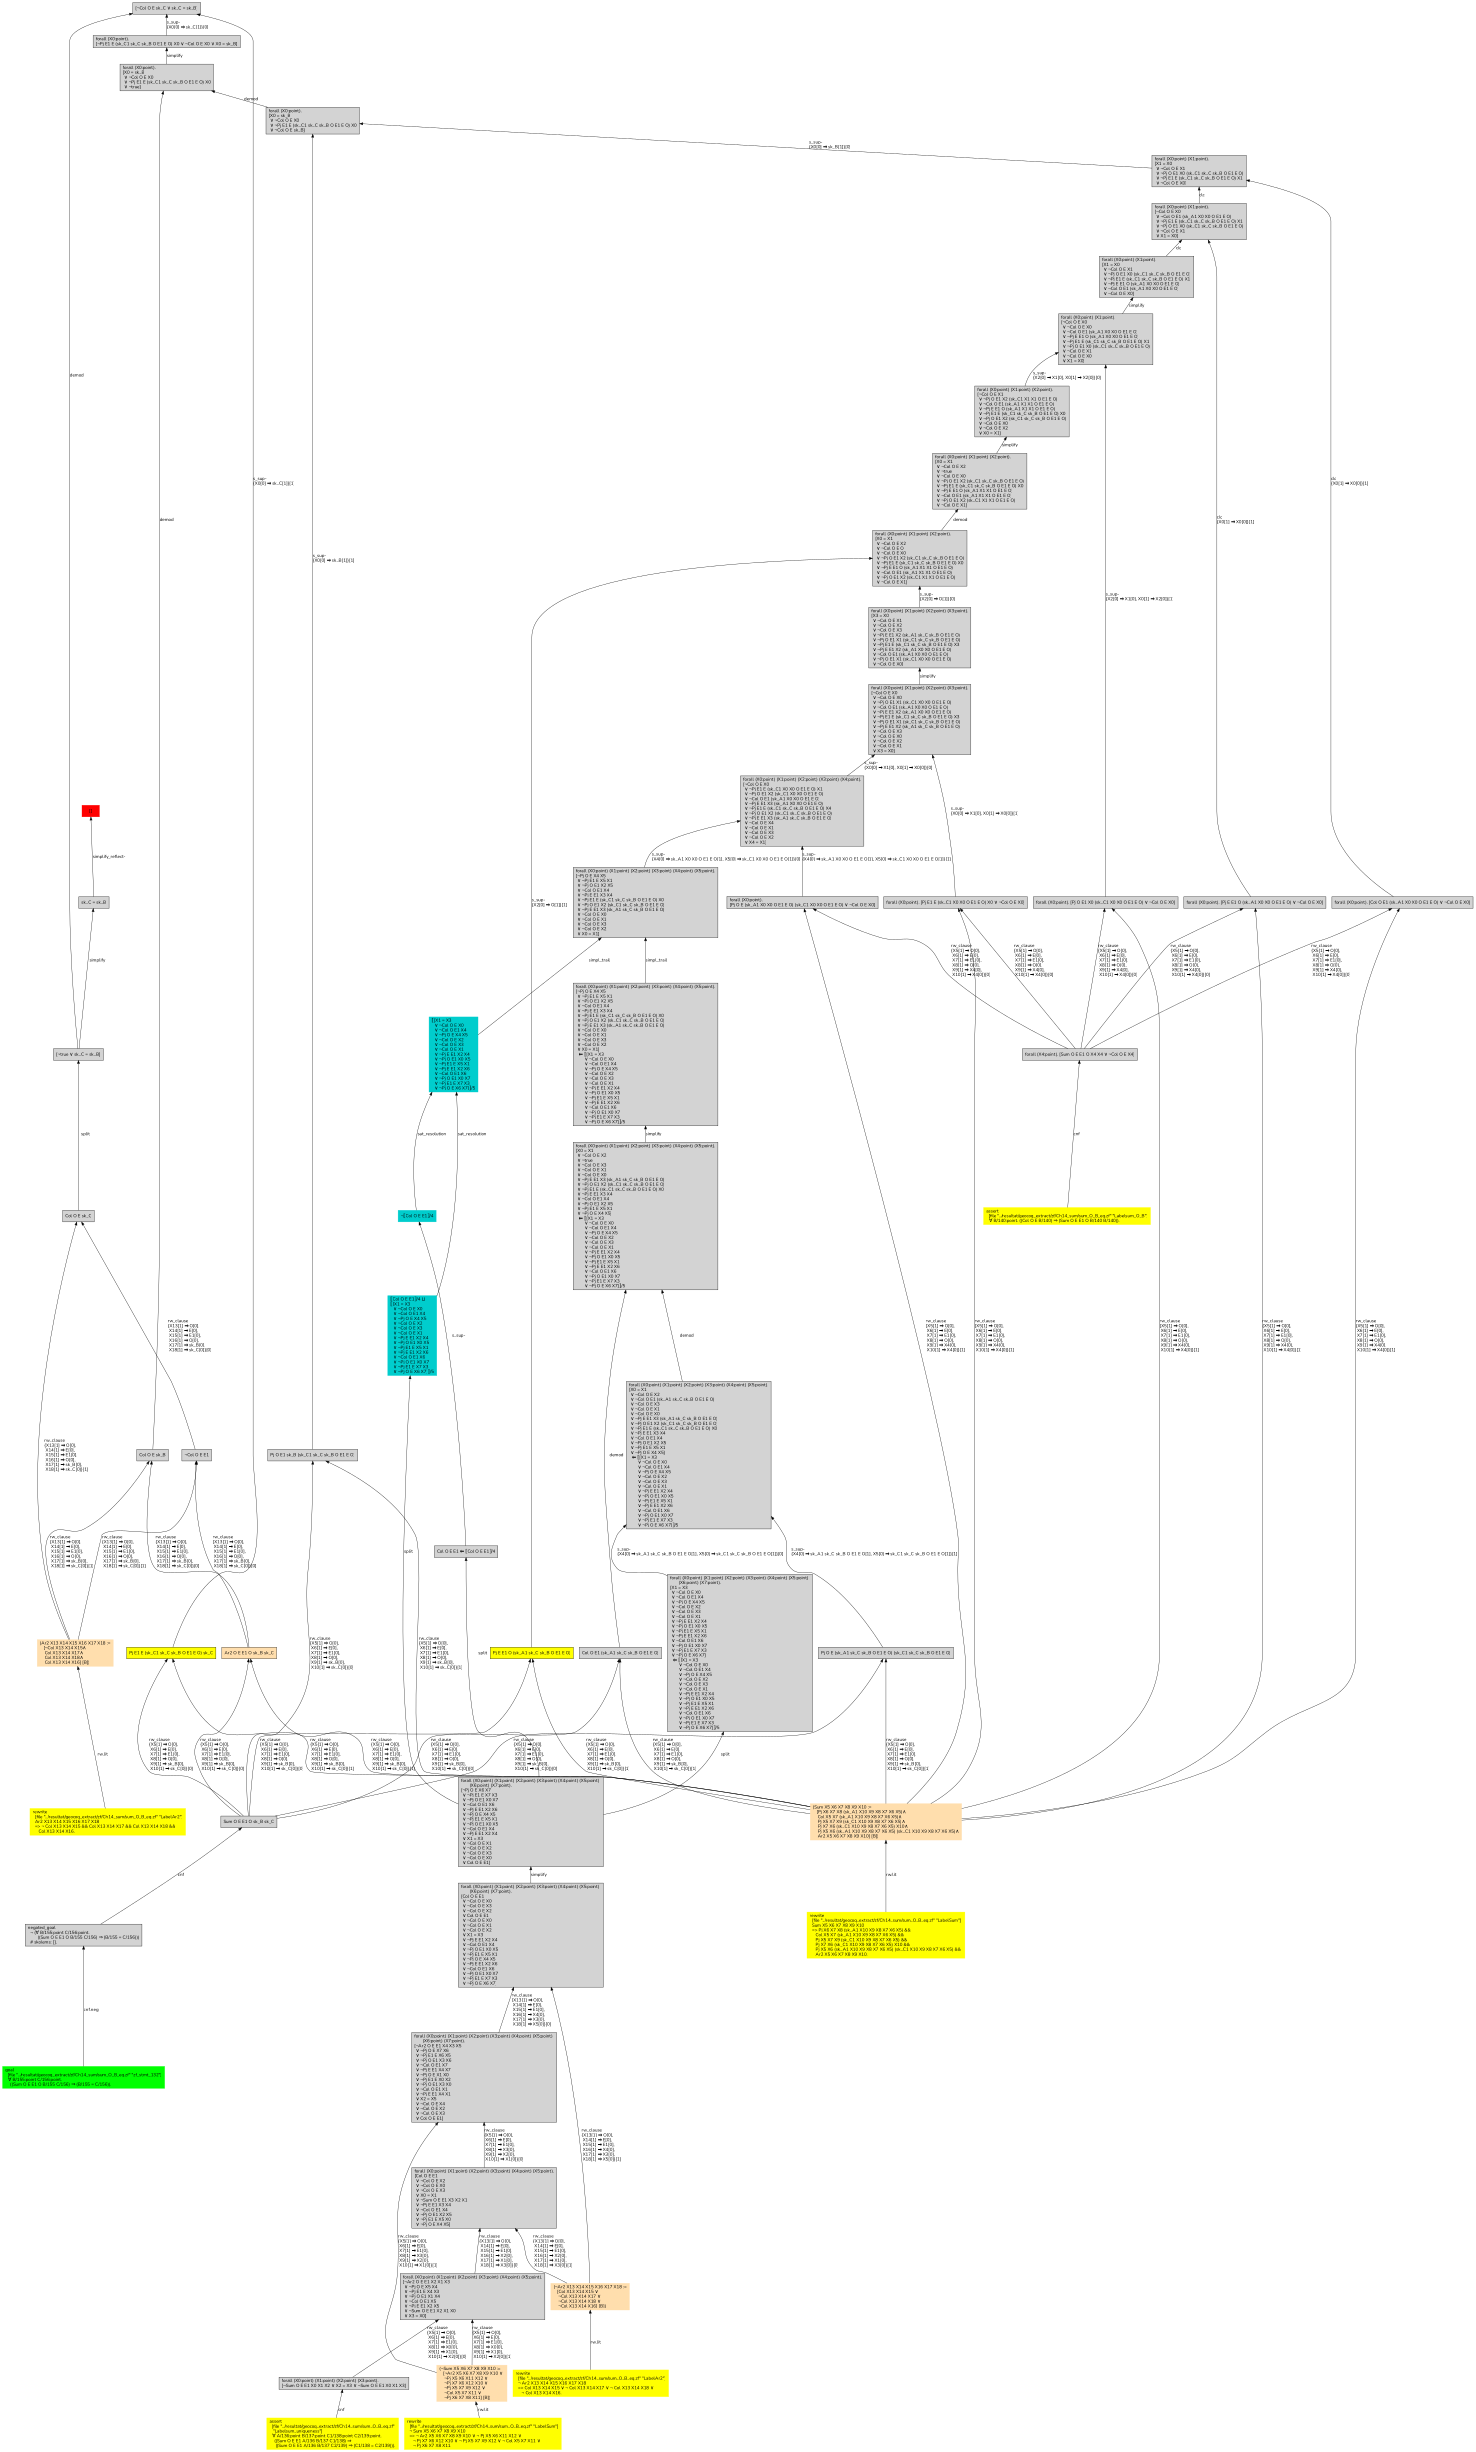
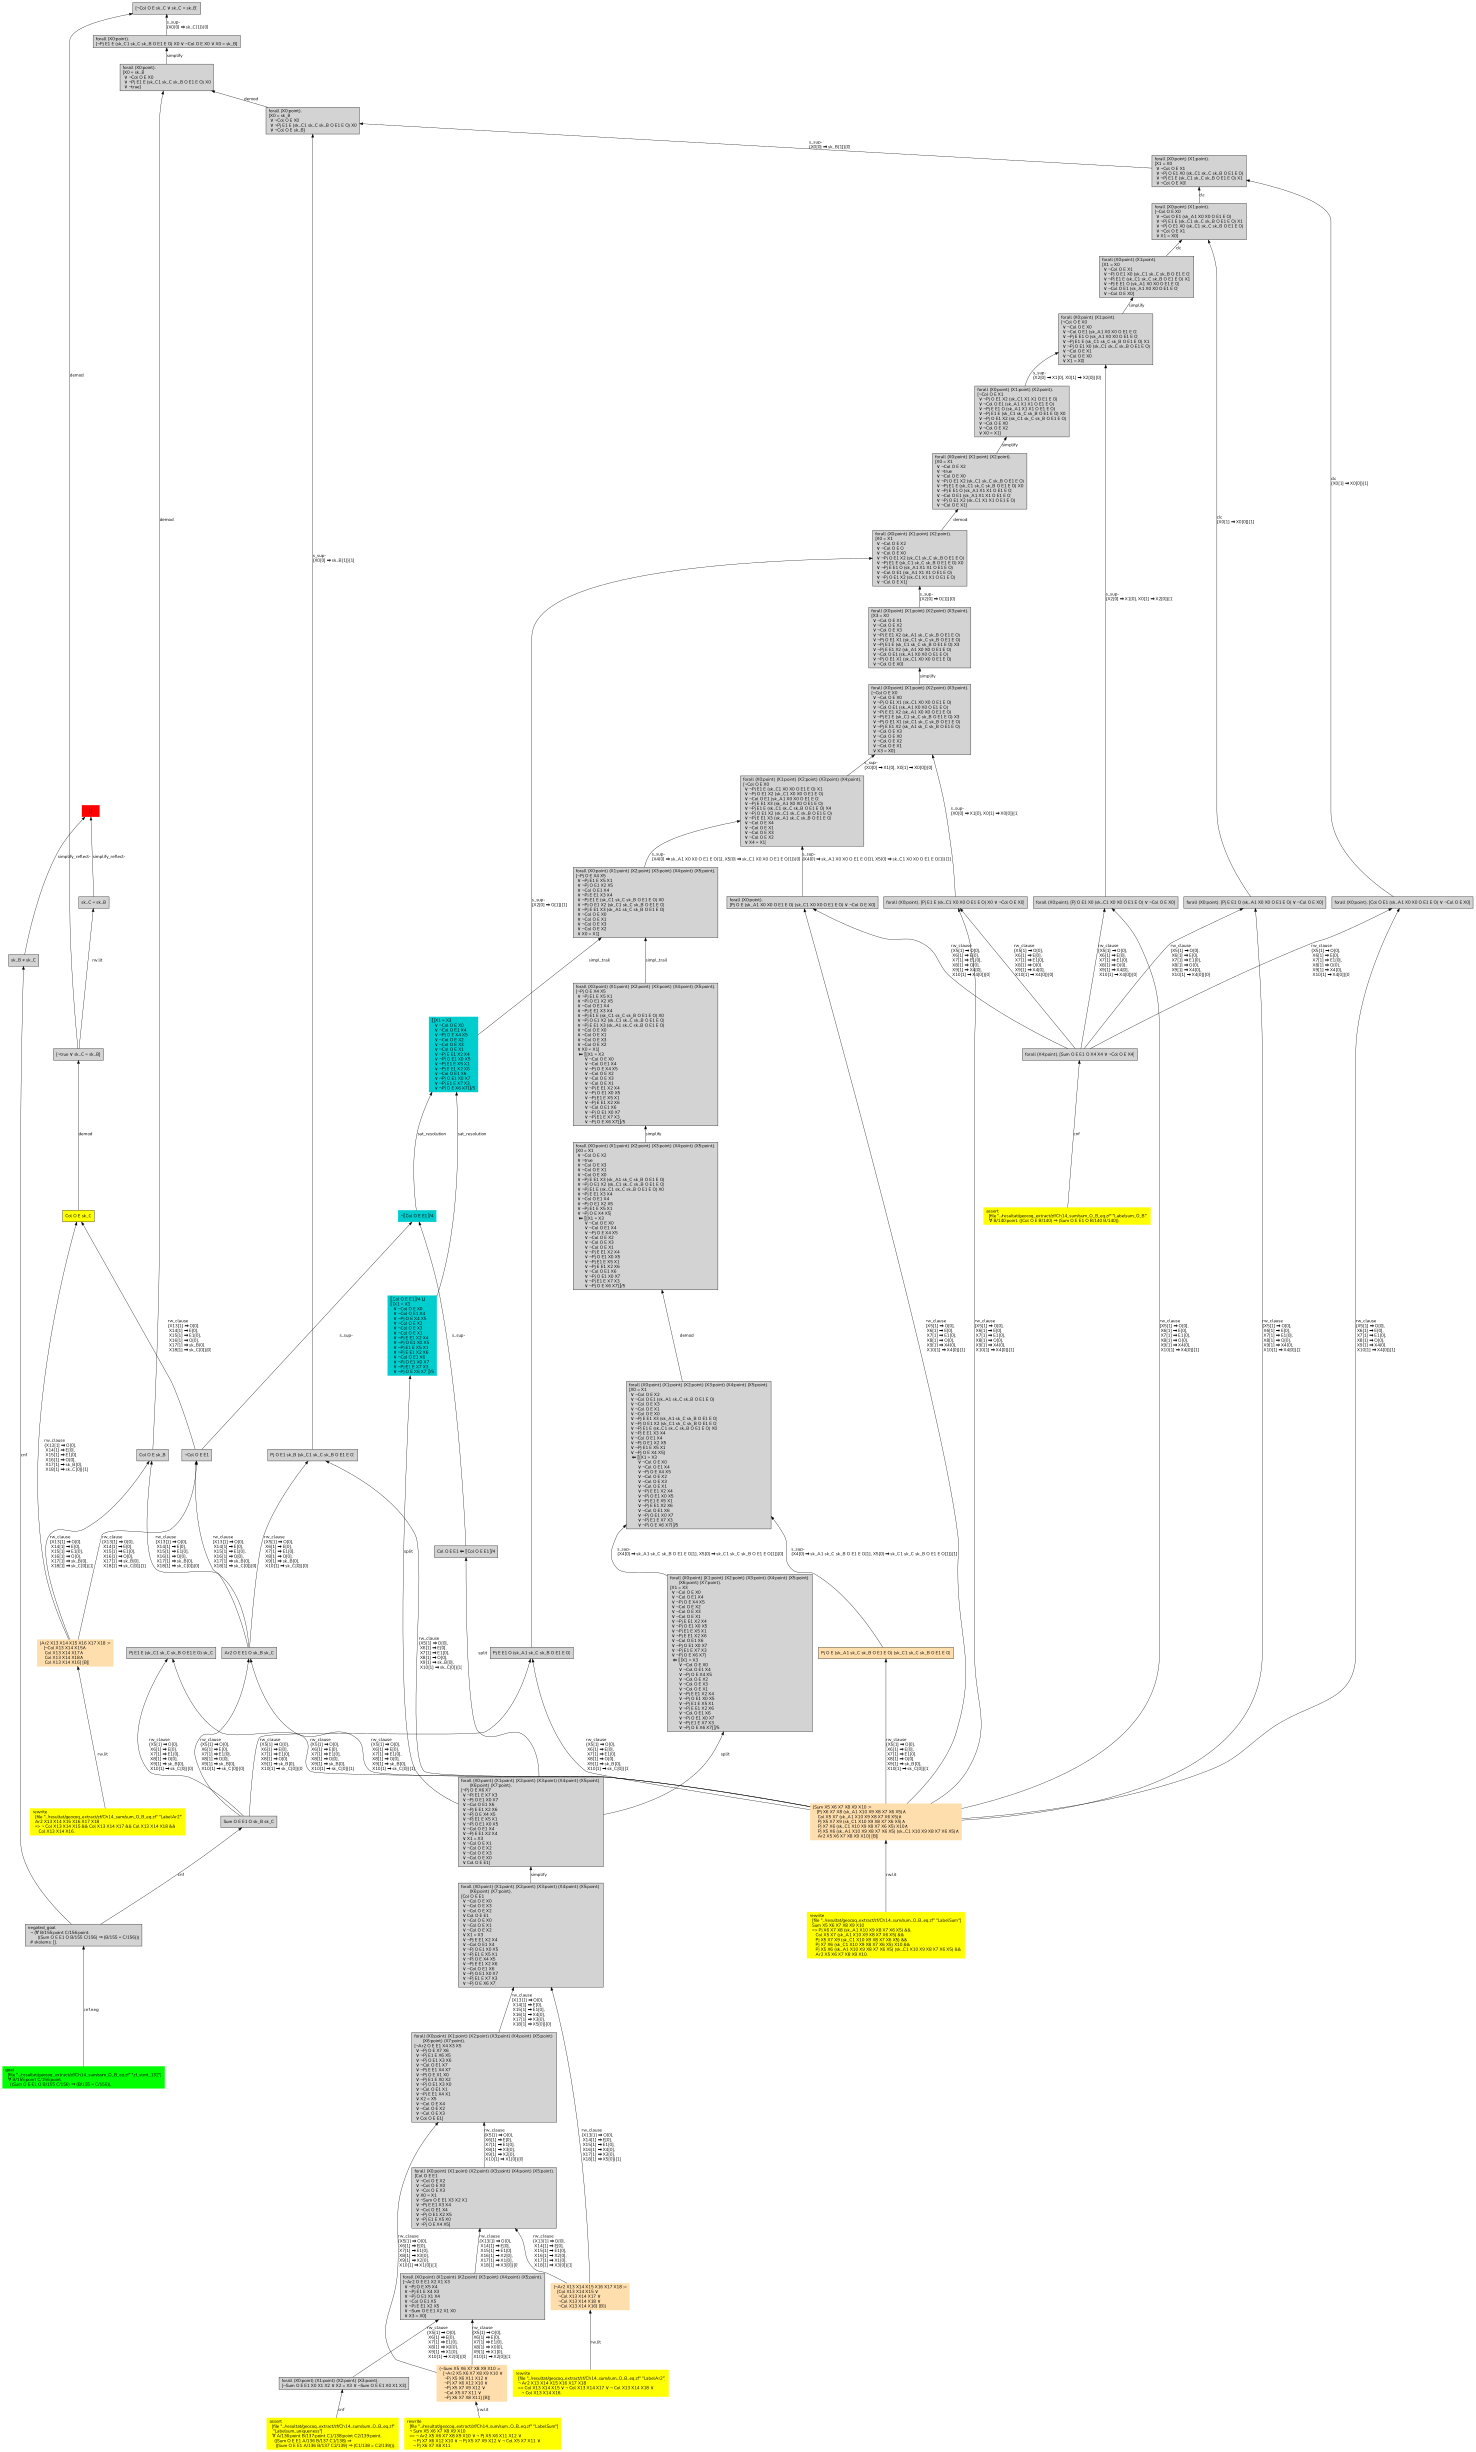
edge "Pj E1 E (sk_C1 sk_C sk_B O E1 E O) sk_C" -> "[¬Col O E sk_C ∨ sk_C = sk_B]": removed, label "s_sup- {X0[0] → sk_C[1]}[1]"
node "sk_B ≠ sk_C": added
edge "[¬true ∨ sk_C = sk_B]" -> "sk_C = sk_B": label "simplify" -> "rw.lit"
edge "Col O E sk_C" -> "[¬true ∨ sk_C = sk_B]": label "split" -> "demod"
node "Col O E sk_C": fillcolor lightgrey -> yellow
edge "¬Col O E E1" -> "¬⟦Col O E E1⟧/4": added, label "s_sup-"
node "Pj E1 E (sk_C1 sk_C sk_B O E1 E O) sk_C": fillcolor yellow -> lightgrey
node "Ar2 O E E1 O sk_B sk_C": fillcolor navajowhite -> lightgrey
node "Pj E E1 O (sk_A1 sk_C sk_B O E1 E O)": fillcolor yellow -> lightgrey
node "Col O E1 (sk_A1 sk_C sk_B O E1 E O)": removed
node "Pj O E (sk_A1 sk_C sk_B O E1 E O) (sk_C1 sk_C sk_B O E1 E O)": fillcolor lightgrey -> navajowhite
edge "Sum O E E1 O sk_B sk_C" -> "Pj O E1 sk_B (sk_C1 sk_C sk_B O E1 E O)": now "Ar2 O E E1 O sk_B sk_C" -> "Pj O E1 sk_B (sk_C1 sk_C sk_B O E1 E O)"
edge "Sum O E E1 O sk_B sk_C" -> "Pj O E (sk_A1 sk_C sk_B O E1 E O) (sk_C1 sk_C sk_B O E1 E O)": removed, label "rw_clause {X5[1] → O[0], X6[1] → E[0], X7[1] → E1[0], X8[1] → O[0], X9[1] → sk_B[0], X10[1] → sk_C[0]}[0]"
